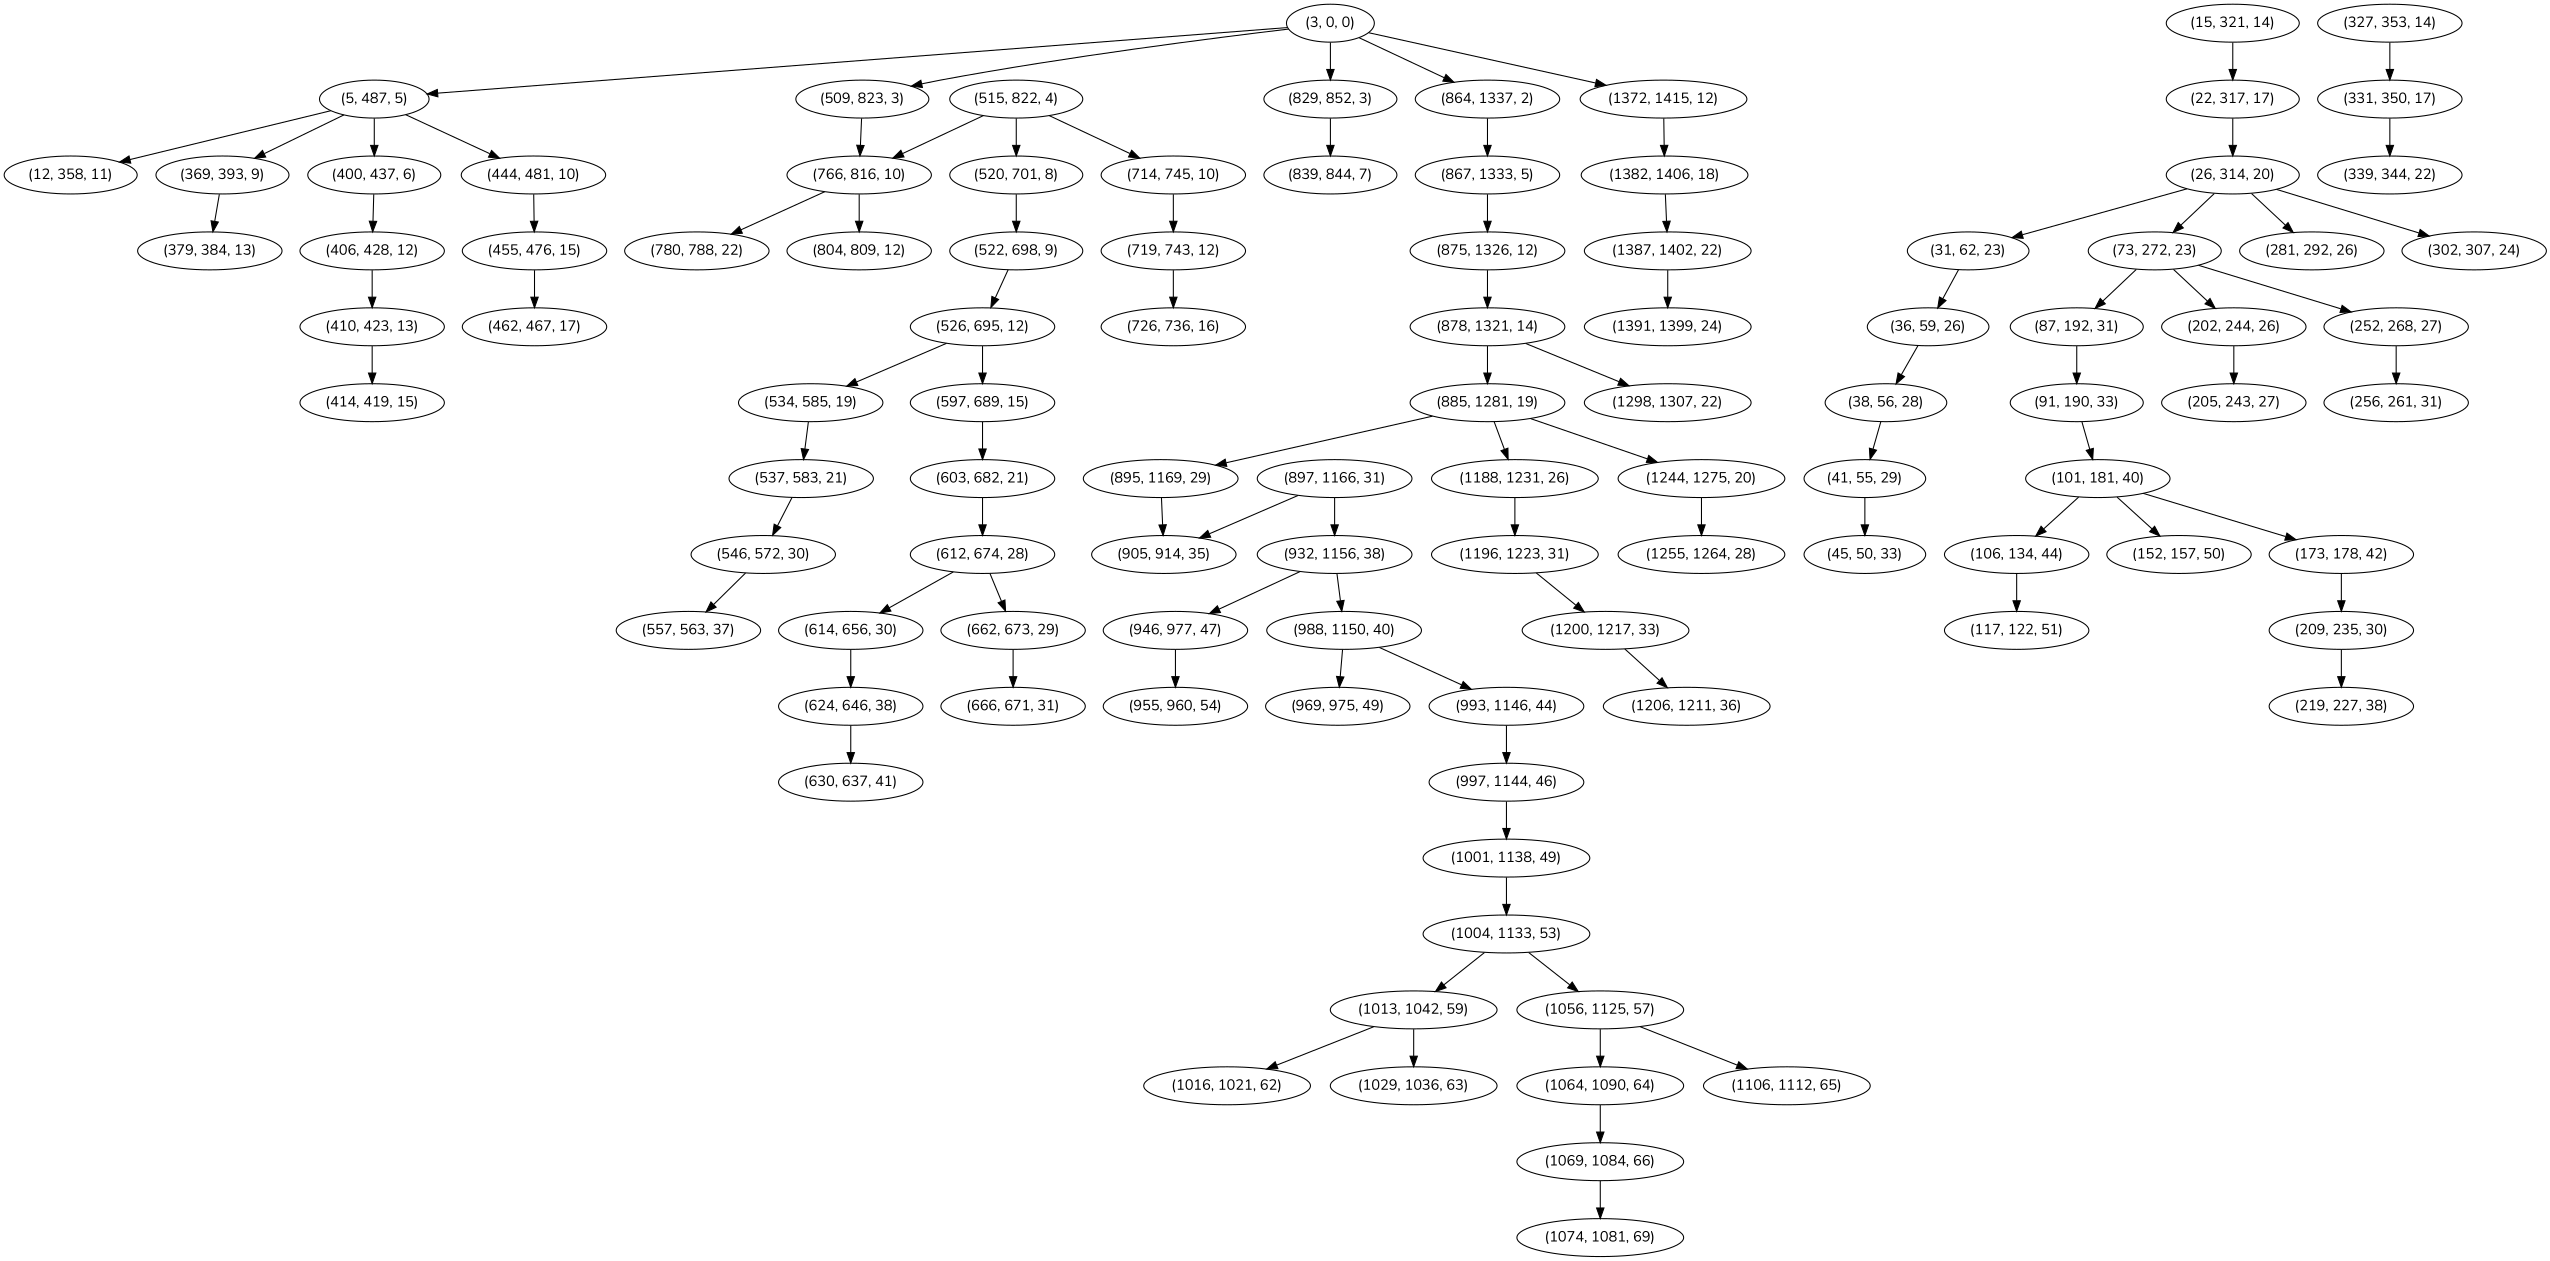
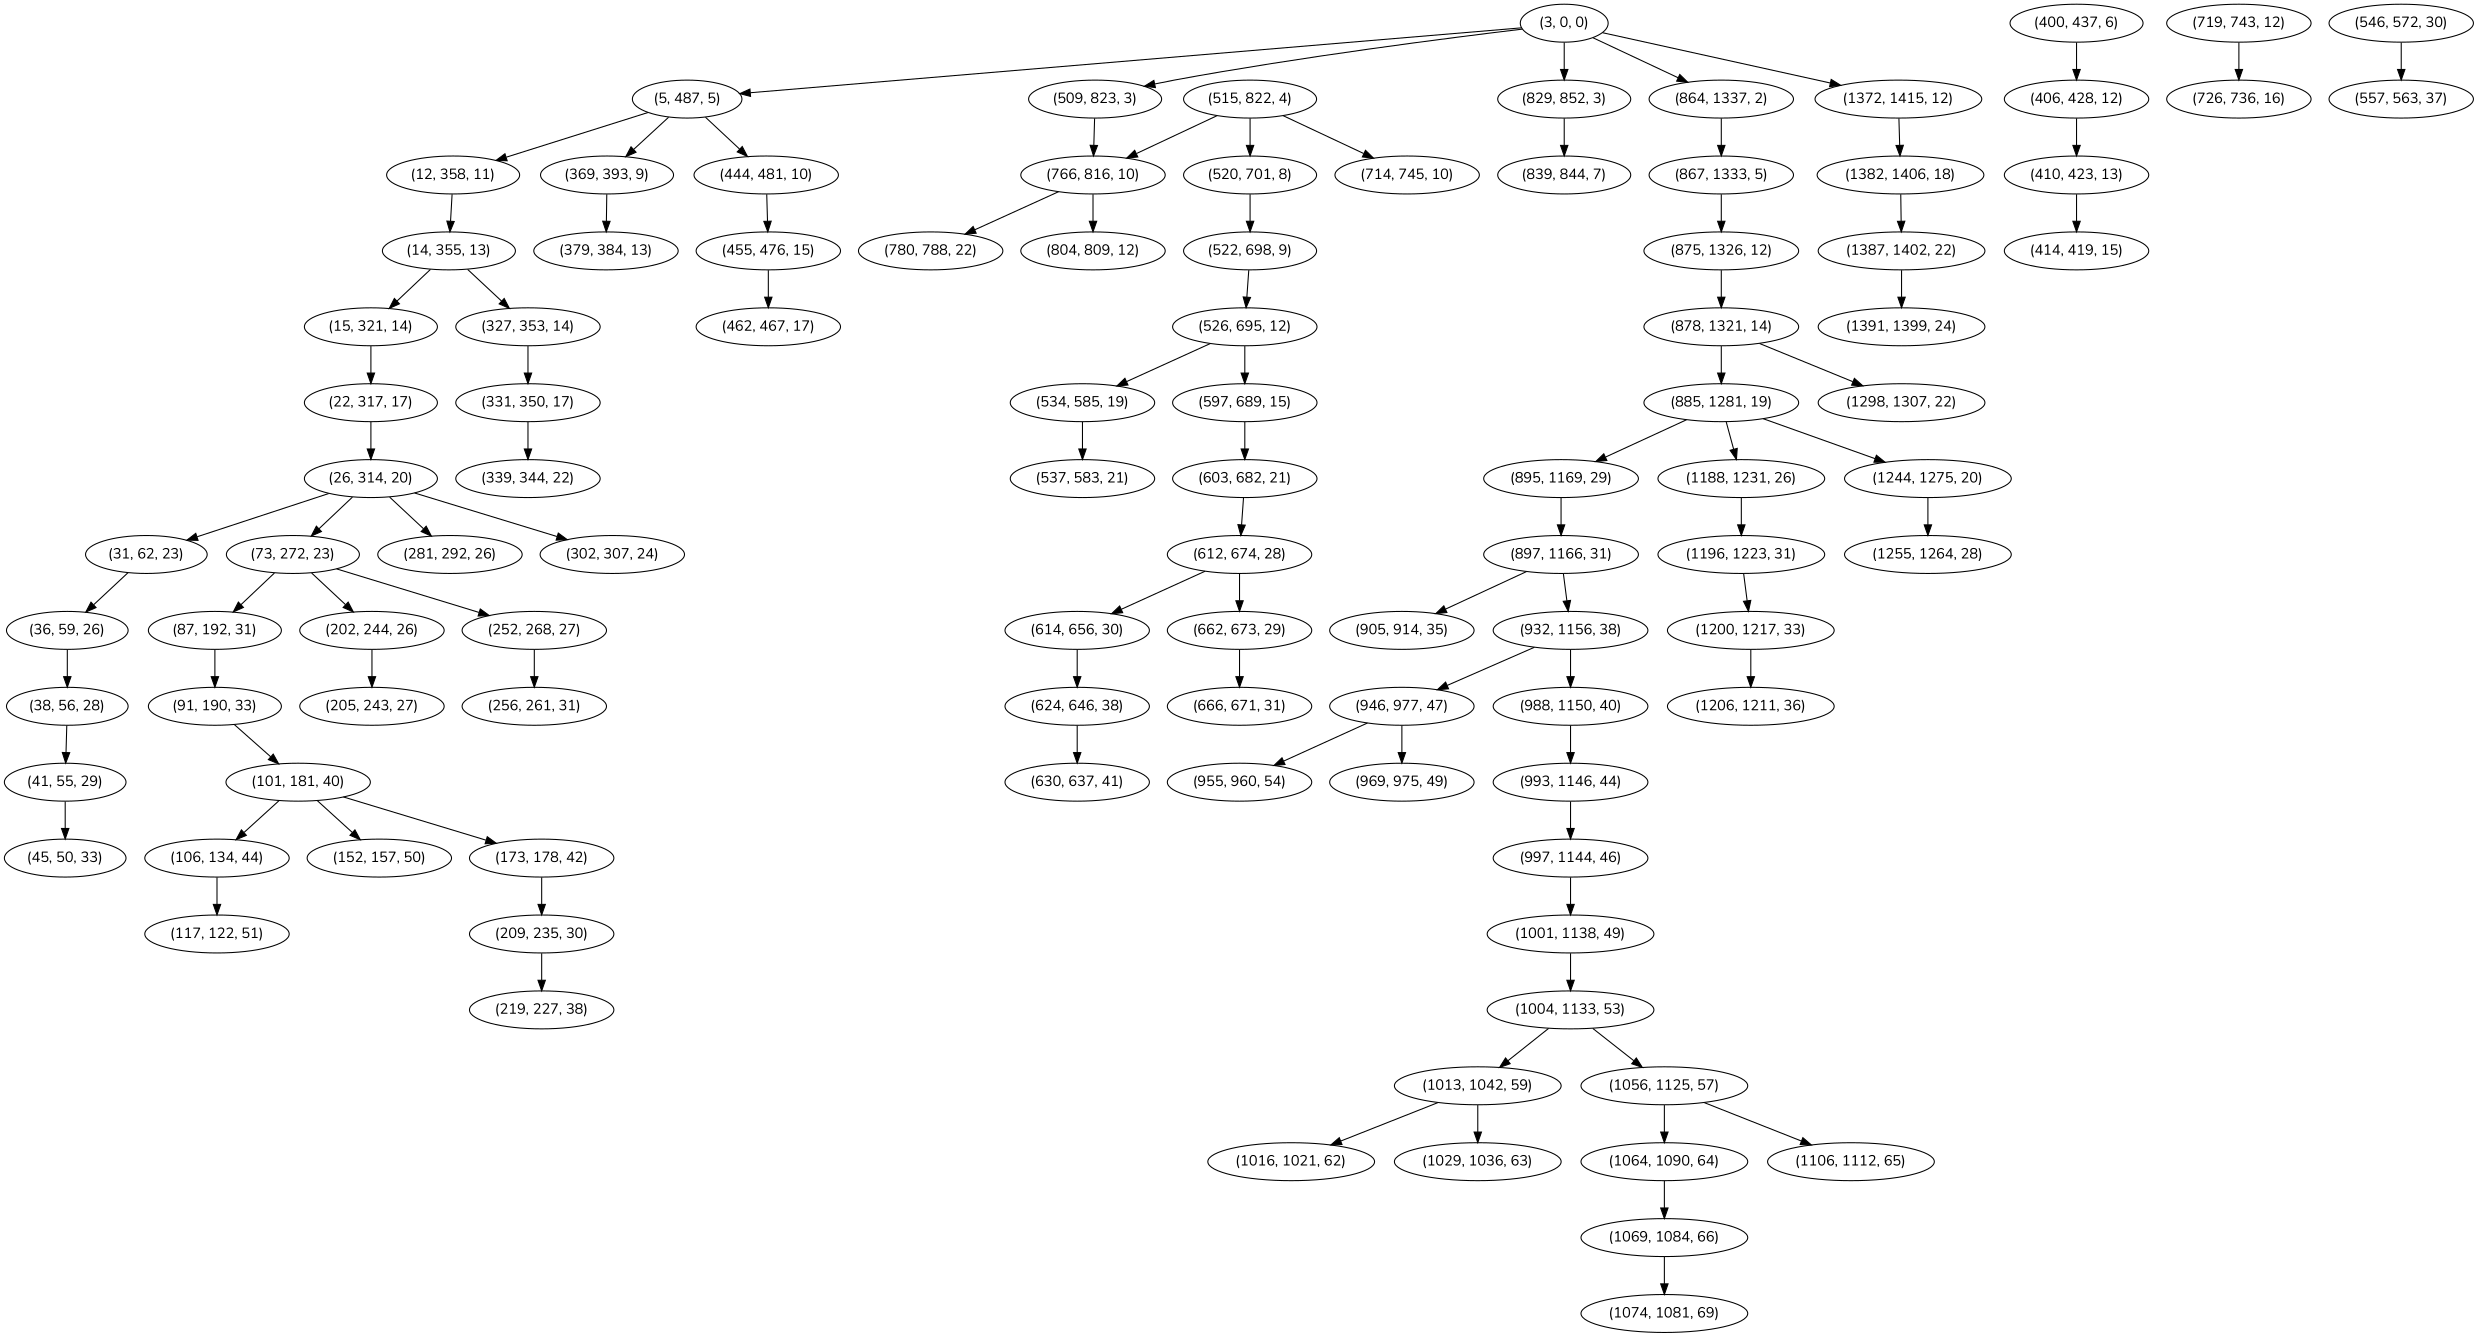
edge "(5, 487, 5)" -> "(400, 437, 6)": removed
edge "(714, 745, 10)" -> "(719, 743, 12)": removed
node "(14, 355, 13)": added
edge "(895, 1169, 29)" -> "(905, 914, 35)": now "(895, 1169, 29)" -> "(897, 1166, 31)"
edge "(537, 583, 21)" -> "(546, 572, 30)": removed
edge "(988, 1150, 40)" -> "(969, 975, 49)": now "(946, 977, 47)" -> "(969, 975, 49)"
